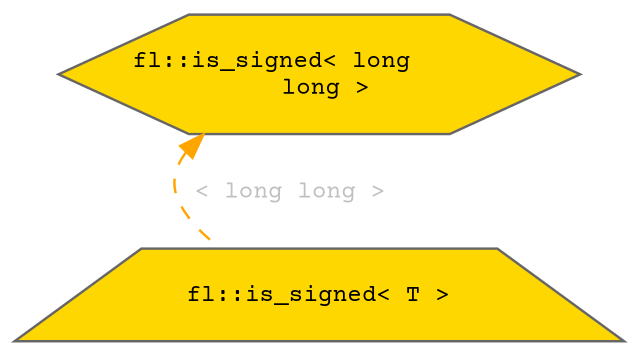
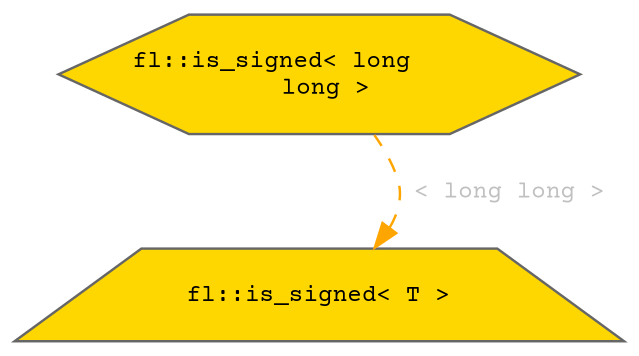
edge "fl::is_signed< T >" -> "fl::is_signed< long long >": reversed
